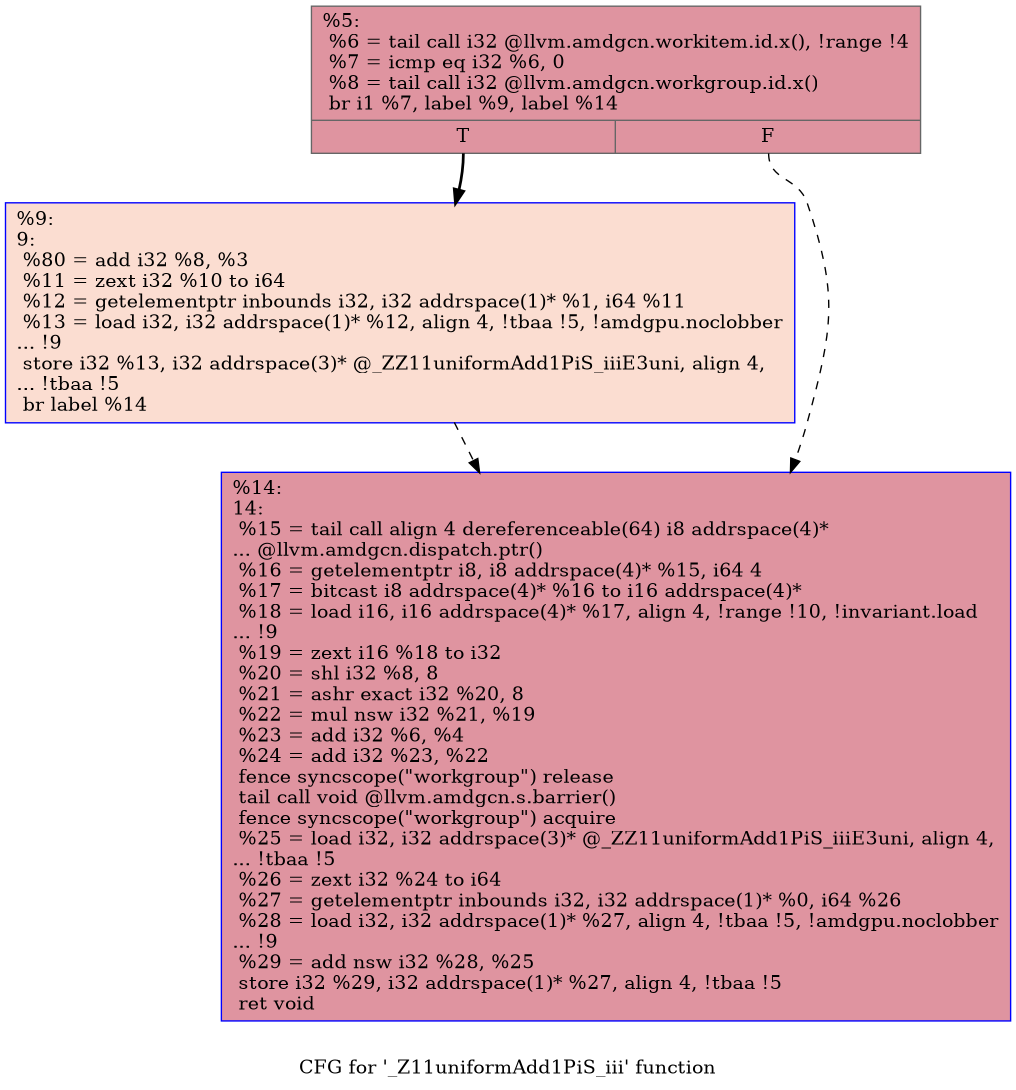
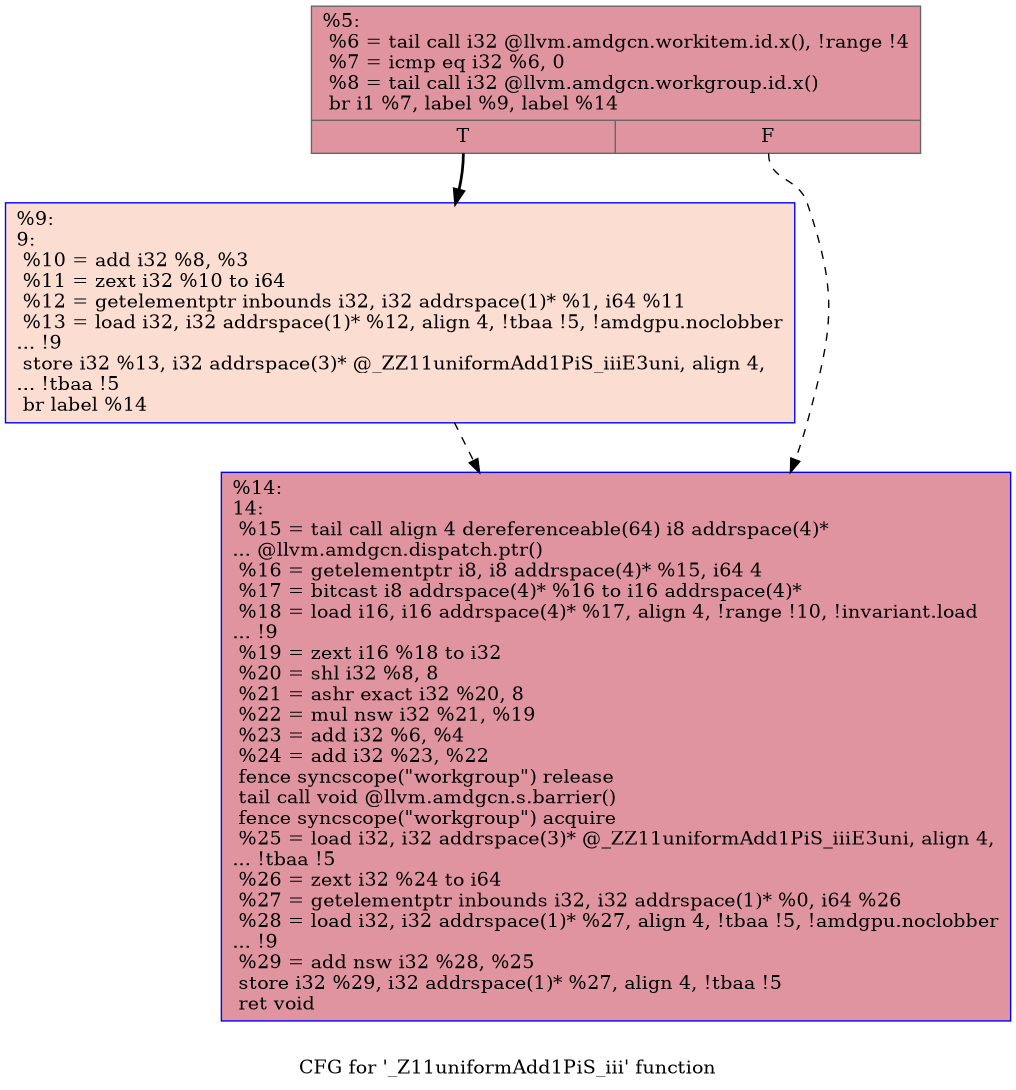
node "%9:": text "%80 = add i32 %8, %3" -> "%10 = add i32 %8, %3"
